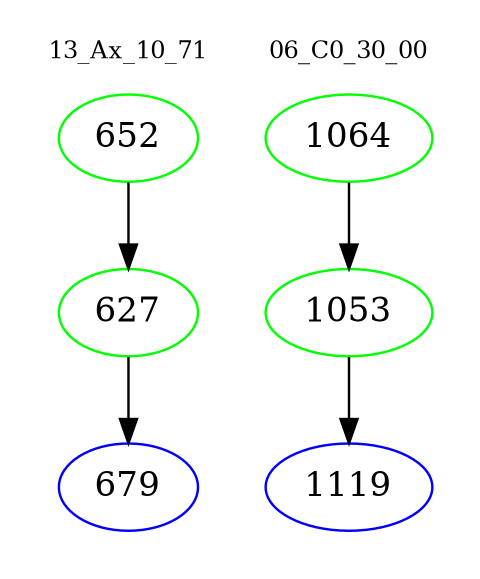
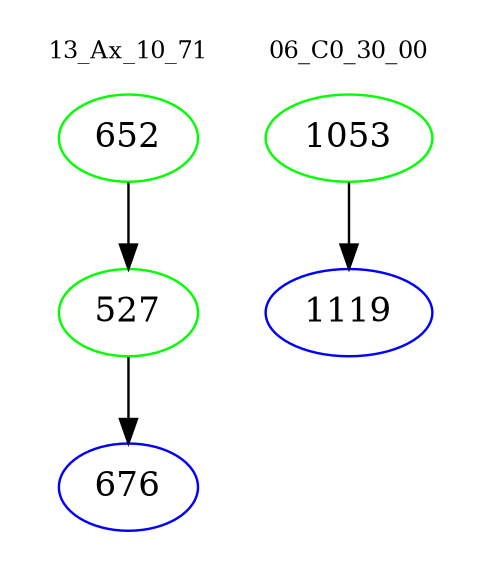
node "1064": removed
node "627": label "627" -> "527"
node "679": label "679" -> "676"
